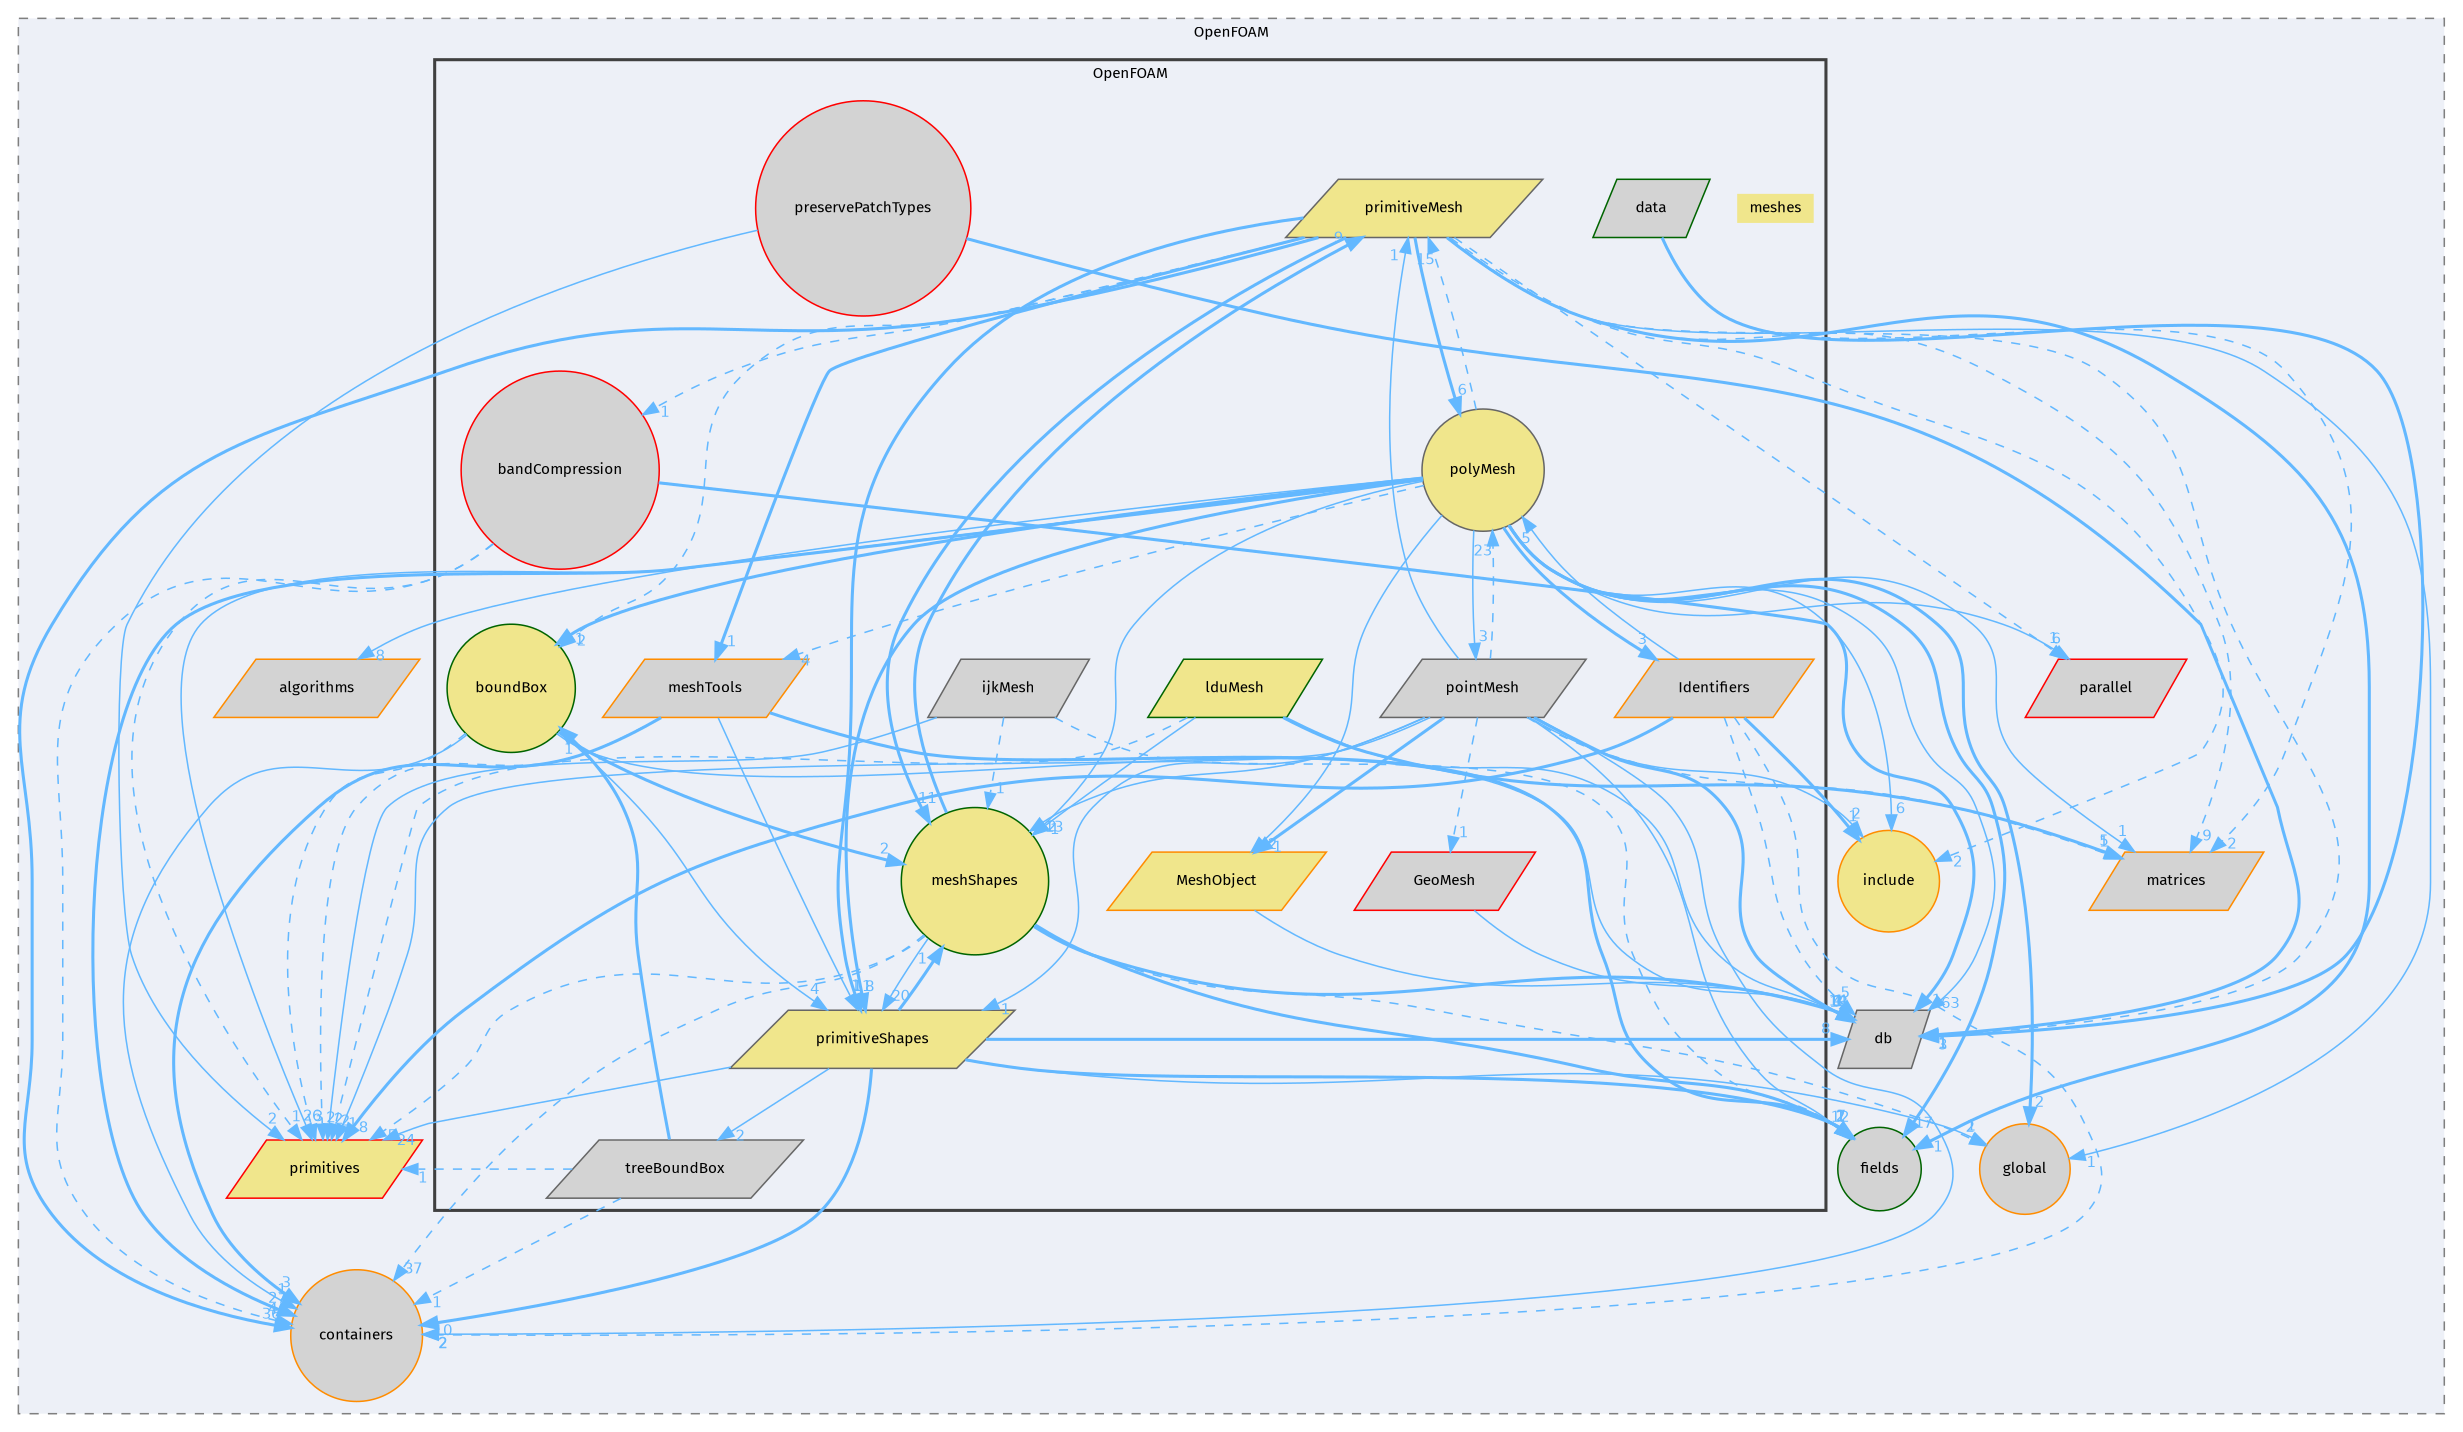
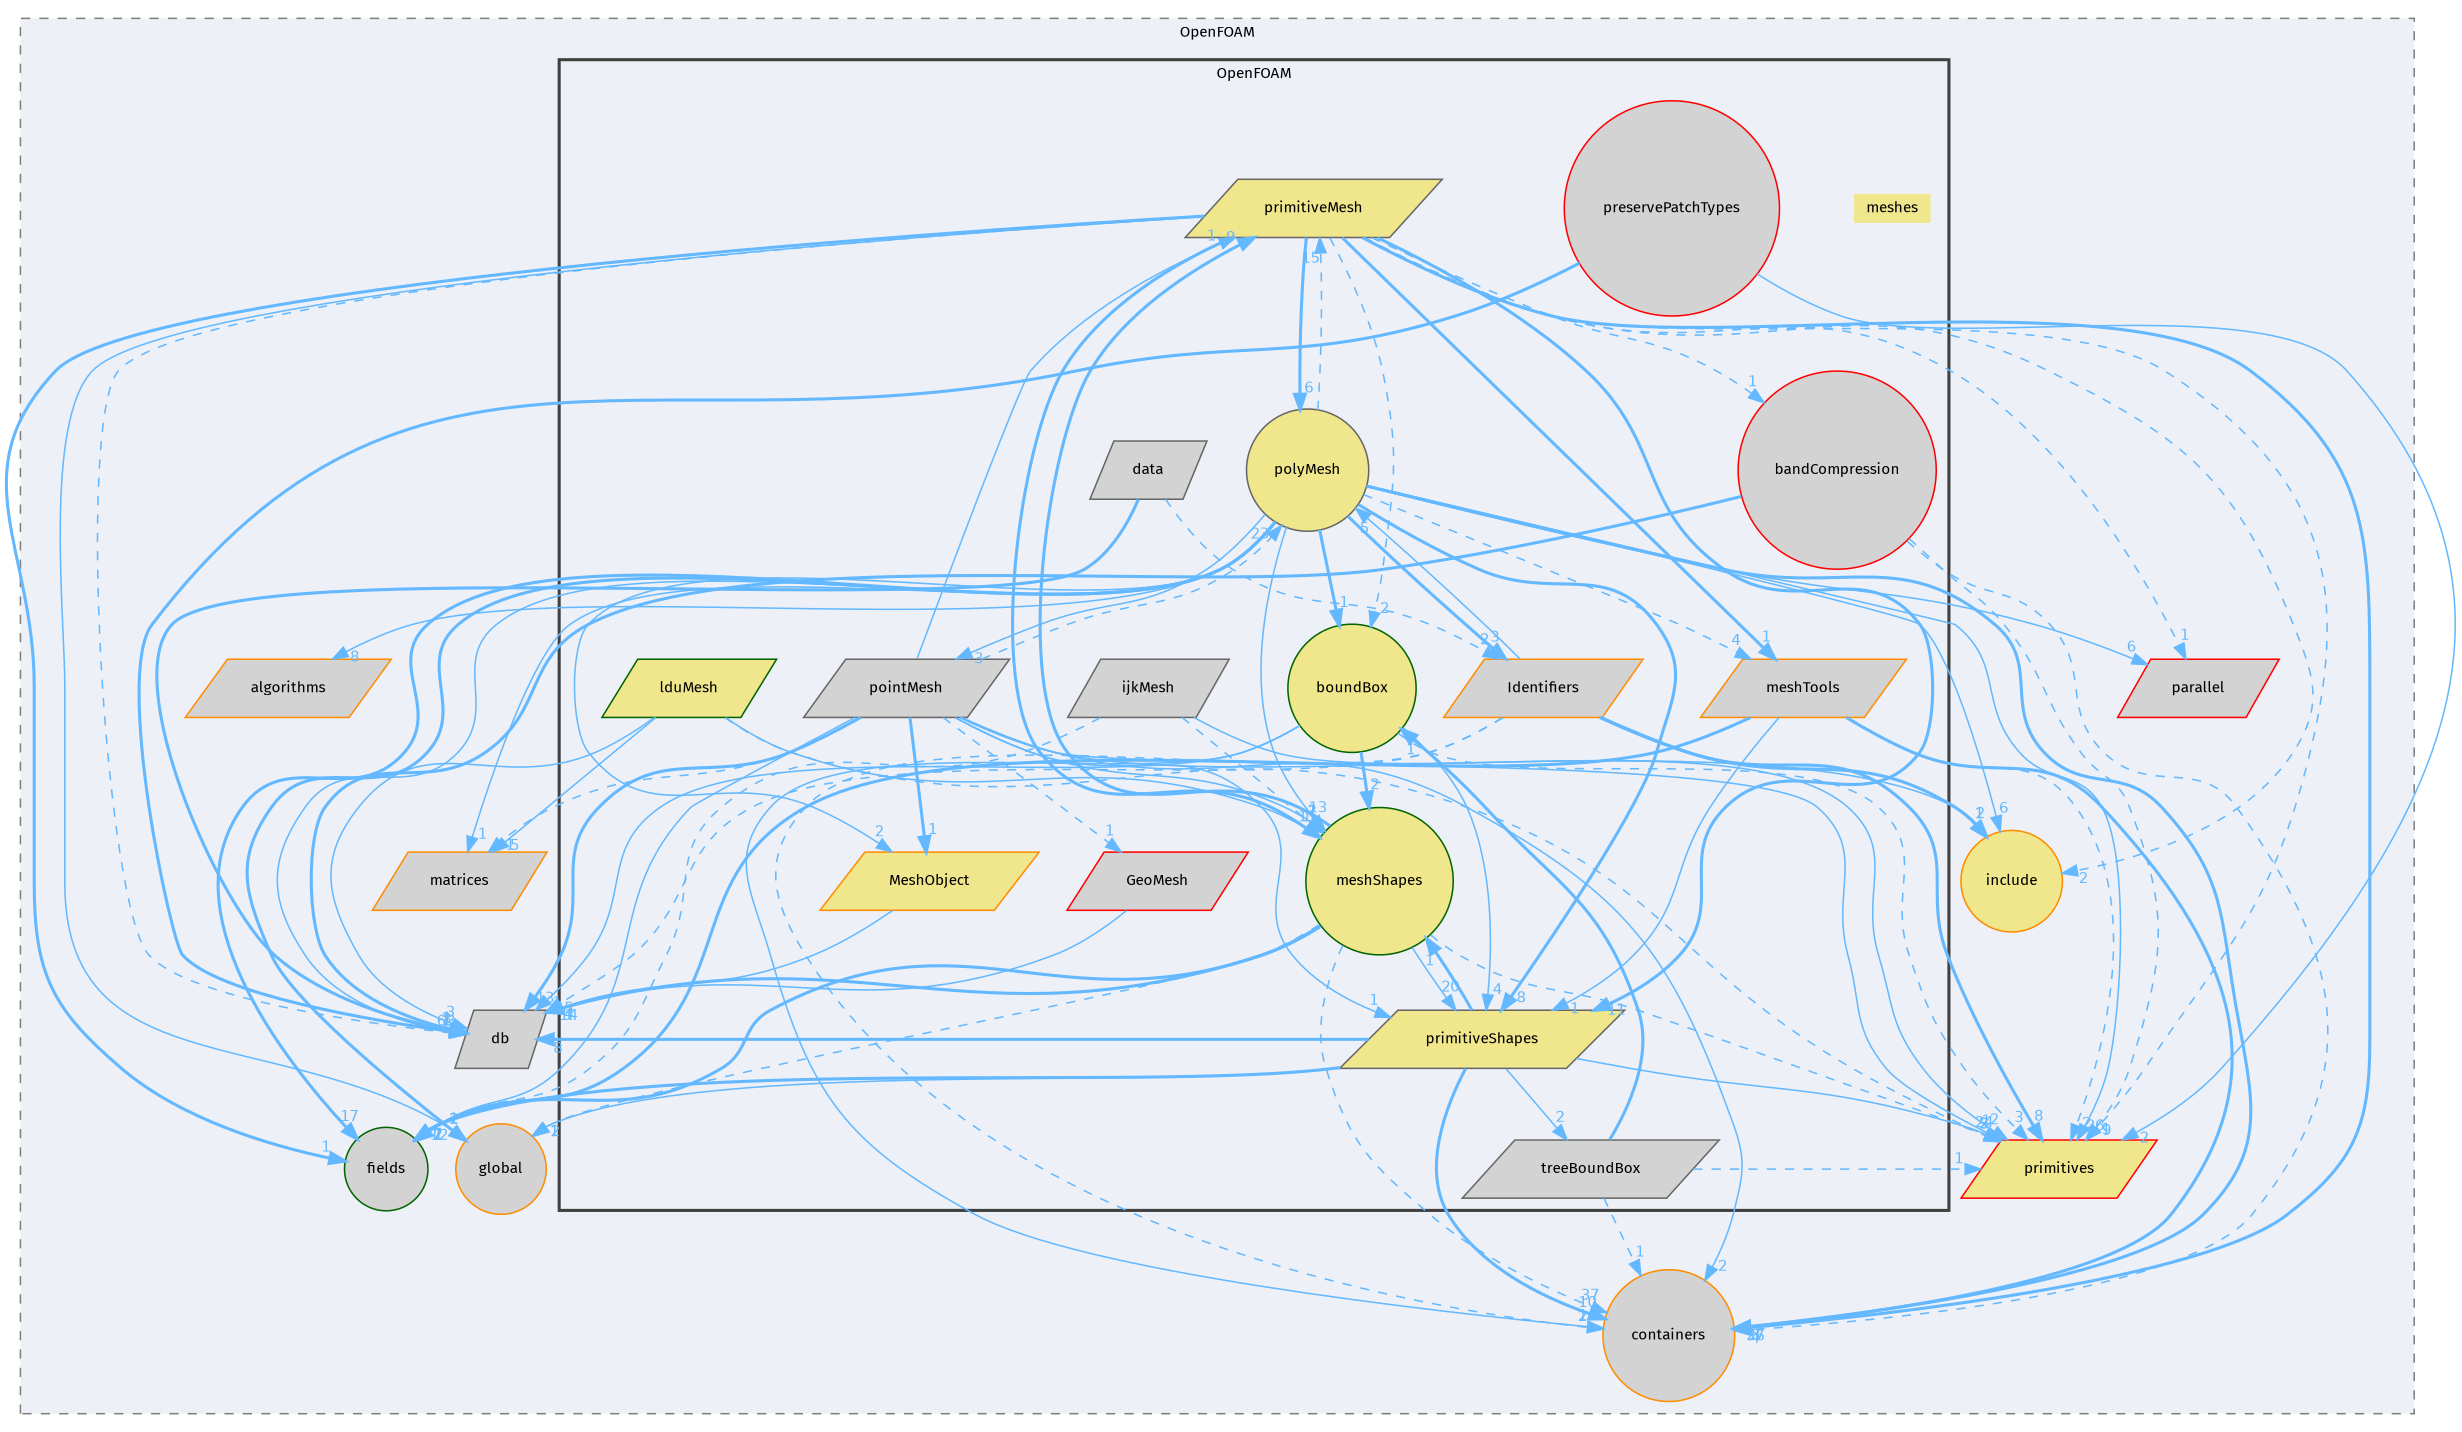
node "data": color darkgreen -> gray40
edge "data" -> "matrices": now "data" -> "Identifiers"
edge "primitiveMesh" -> "matrices": now "primitiveMesh" -> "primitives"
edge "lduMesh" -> "matrices": style bold -> solid
